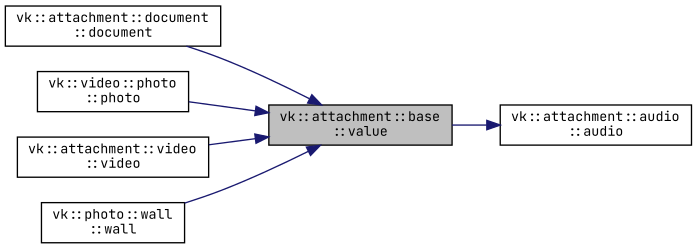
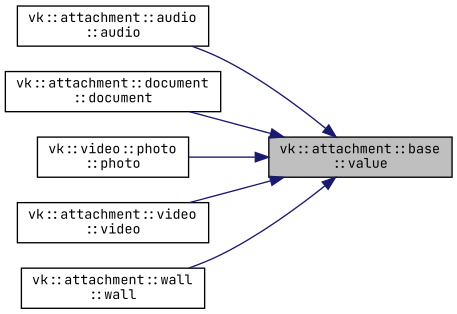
edge "vk::attachment::base ::value" -> "vk::attachment::audio ::audio": reversed
node "vk::photo::wall ::wall": label "vk::photo::wall ::wall" -> "vk::attachment::wall ::wall"
